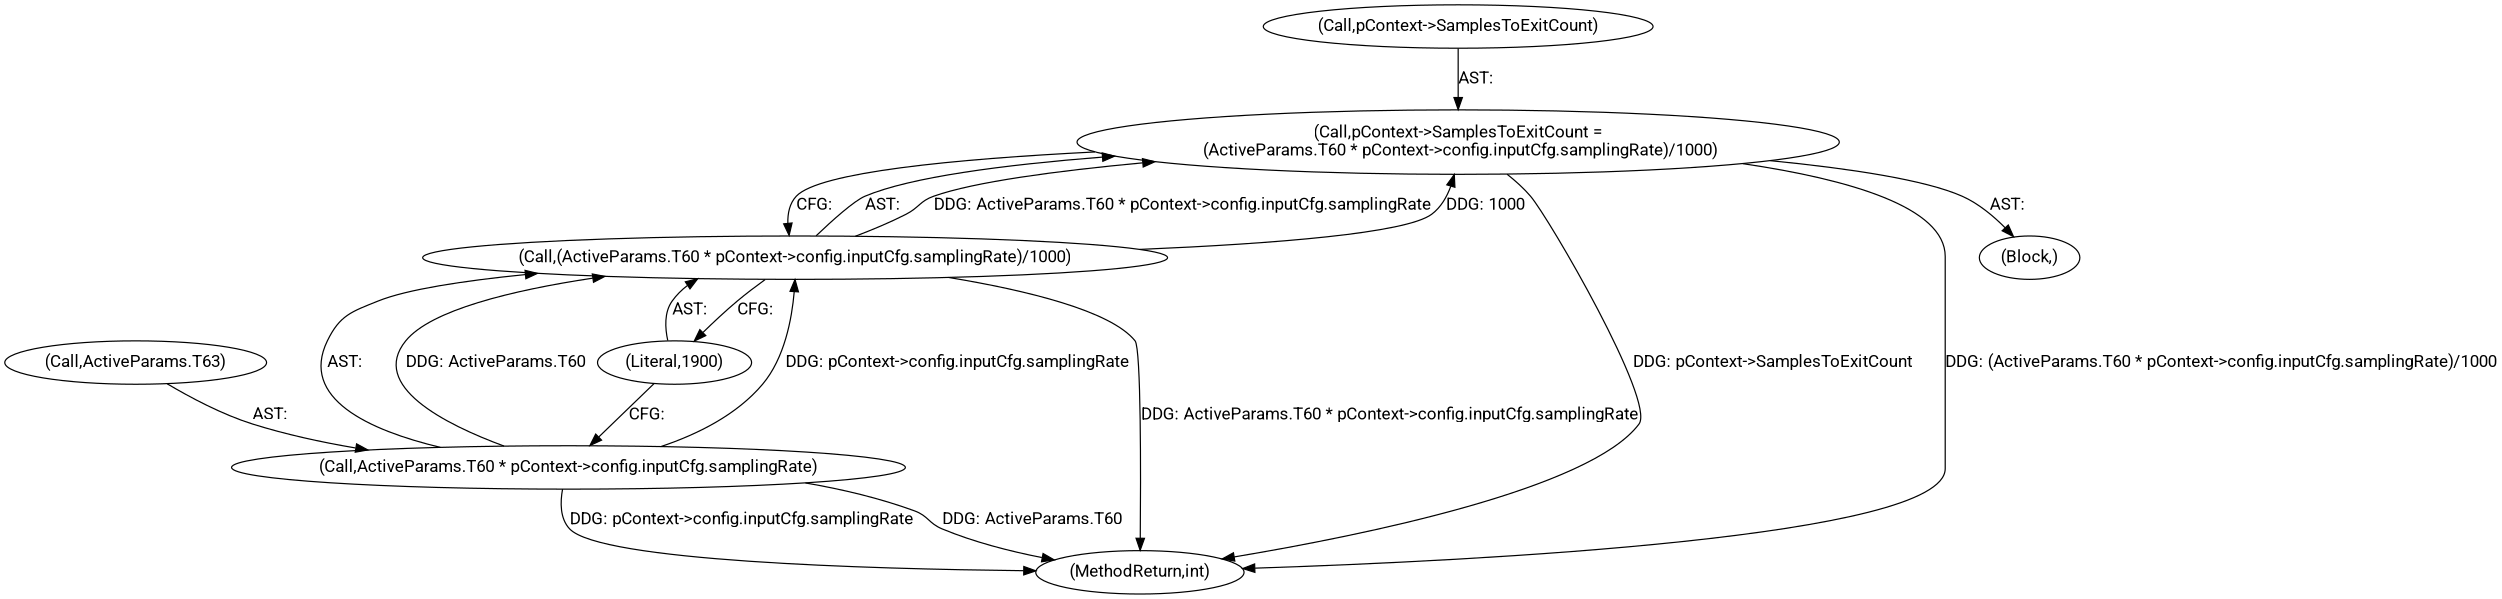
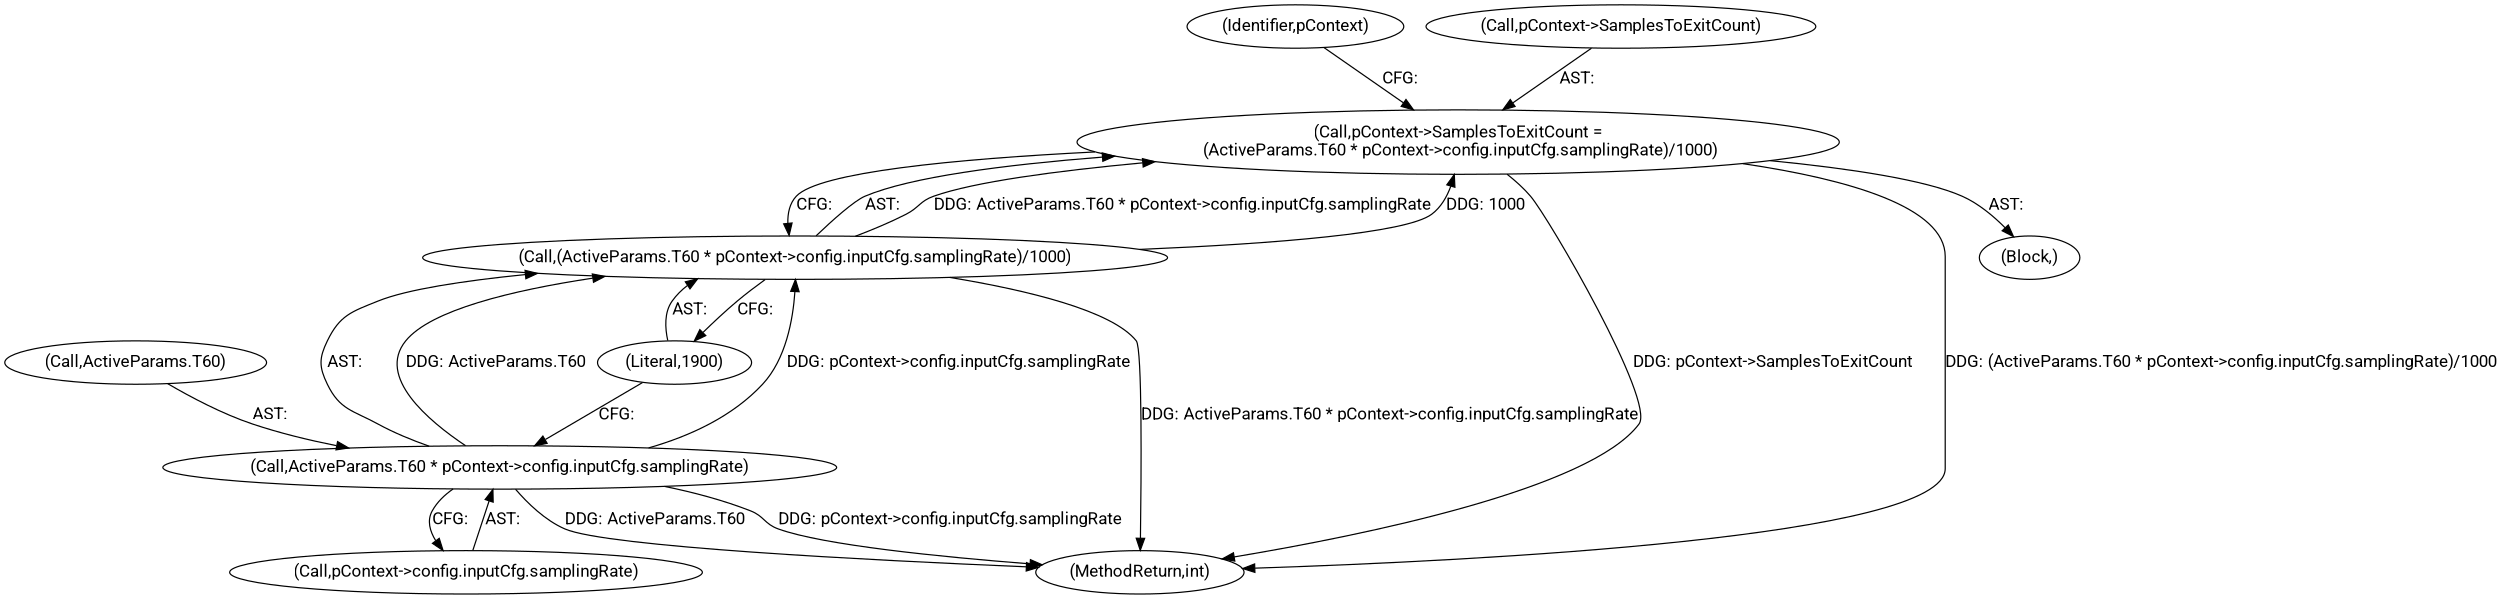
node "(Identifier,pContext)": added
node "(Call,ActiveParams.T63)": label "(Call,ActiveParams.T63)" -> "(Call,ActiveParams.T60)"
node "(Call,pContext->config.inputCfg.samplingRate)": added
